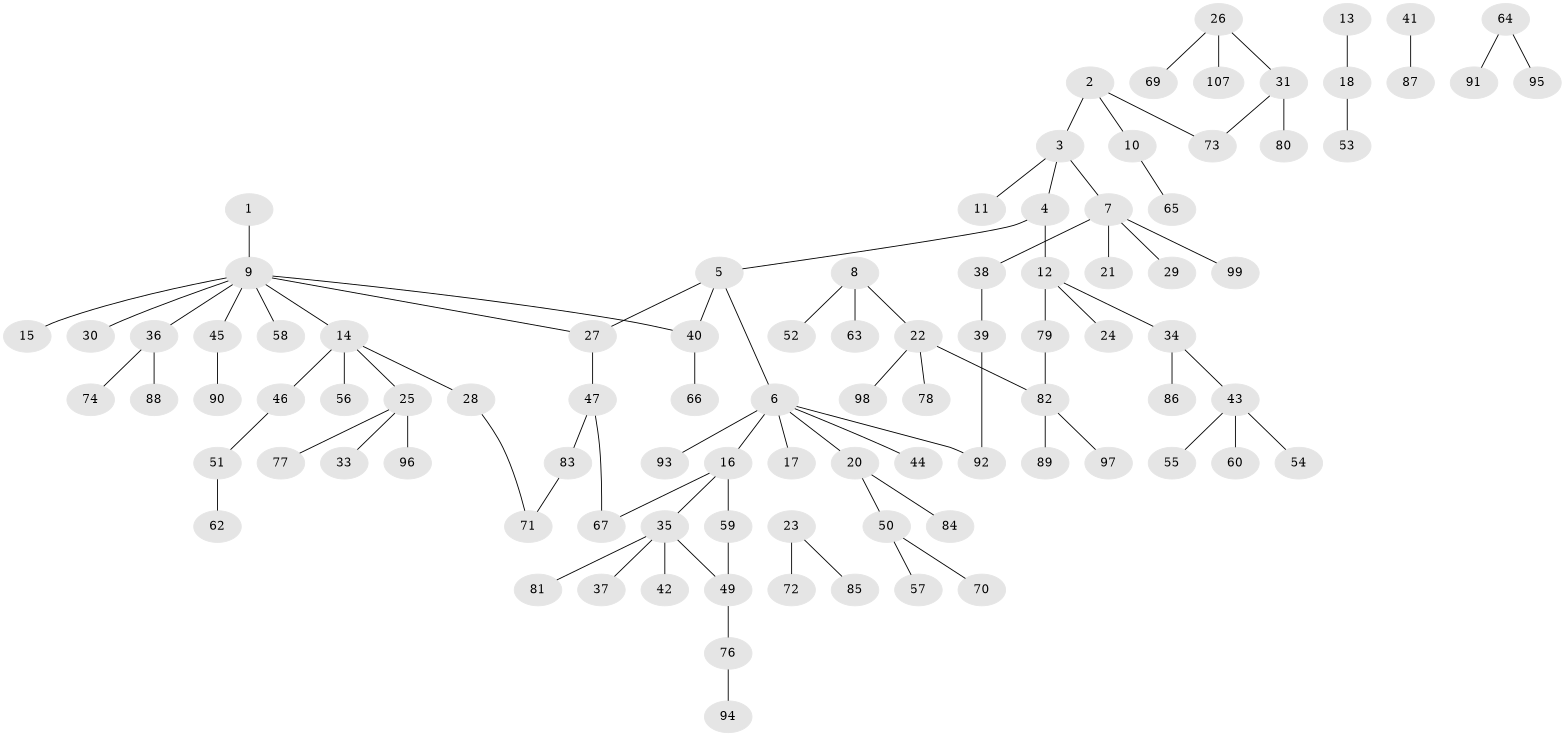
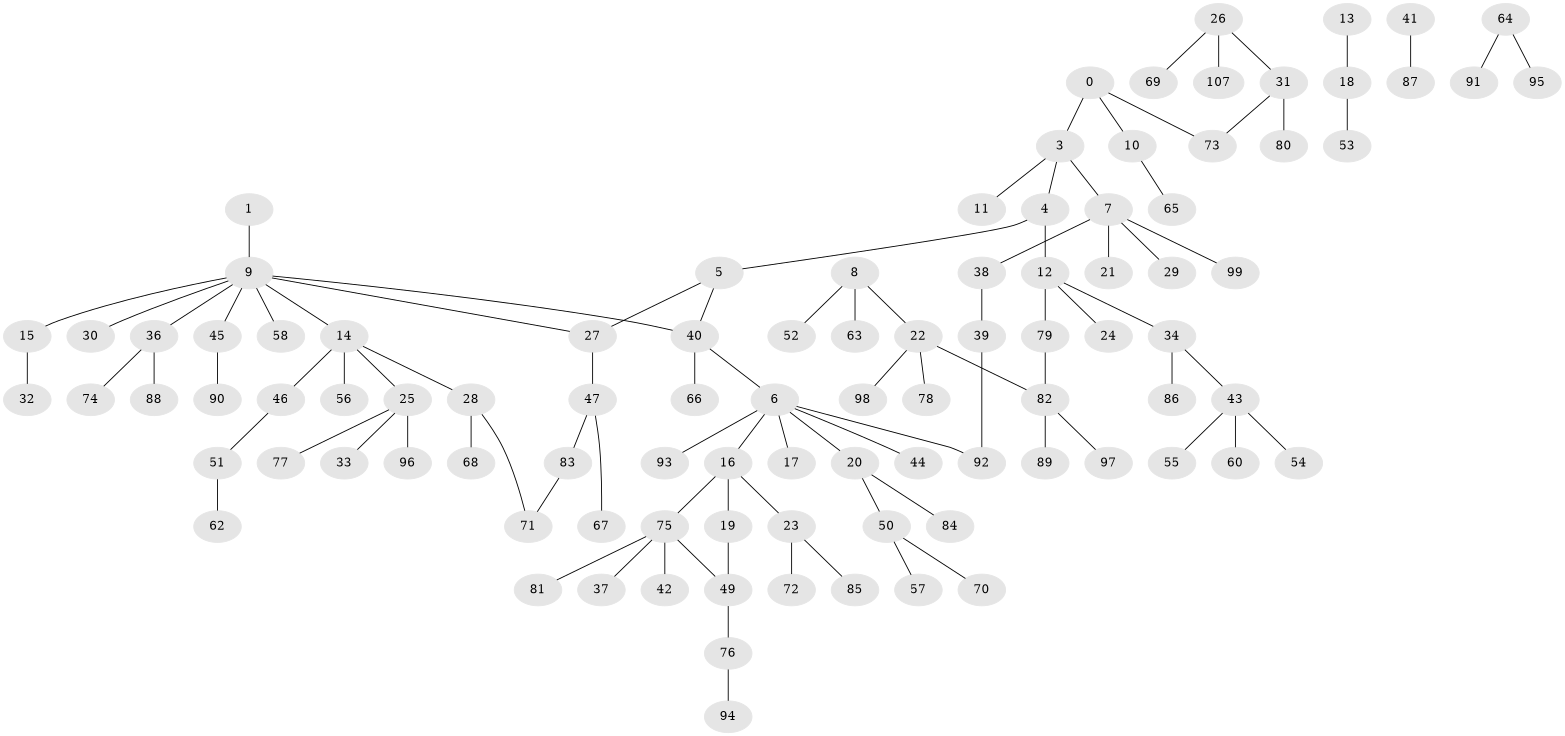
node "2": label "2" -> "0"
edge "5" -- "6": now "40" -- "6"
node "32": added
node "68": added
edge "16" -- "67": now "16" -- "23"
node "35": label "35" -> "75"
node "59": label "59" -> "19"
